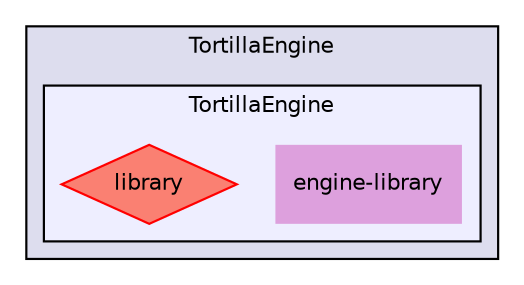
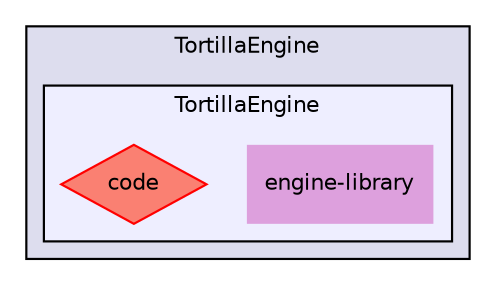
node "library": label "library" -> "code"
